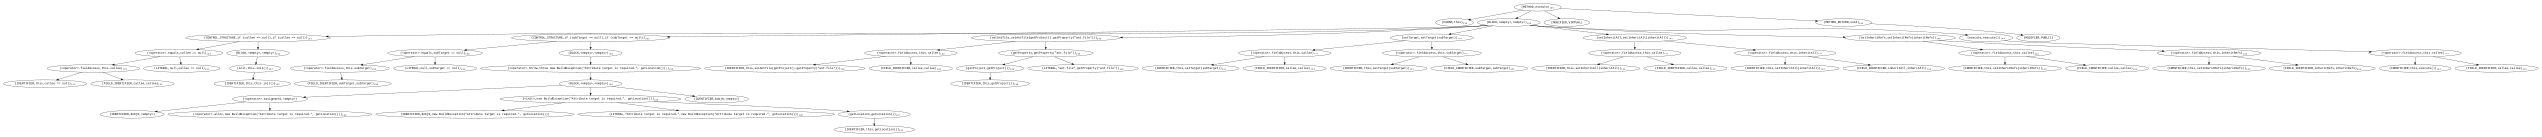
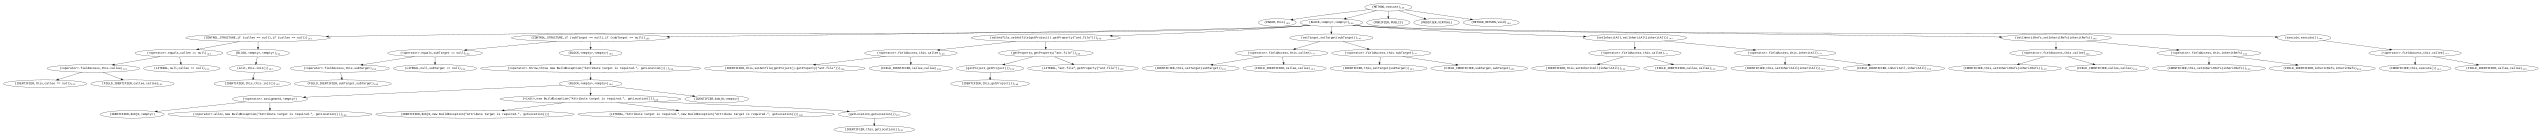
edge "(METHOD_RETURN,void)" -> "(MODIFIER,PUBLIC)": now "(METHOD,execute)" -> "(MODIFIER,PUBLIC)"
